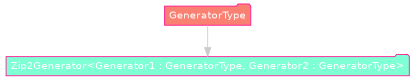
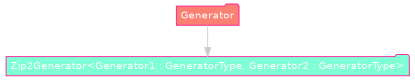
node "GeneratorType": label "GeneratorType" -> "Generator"
